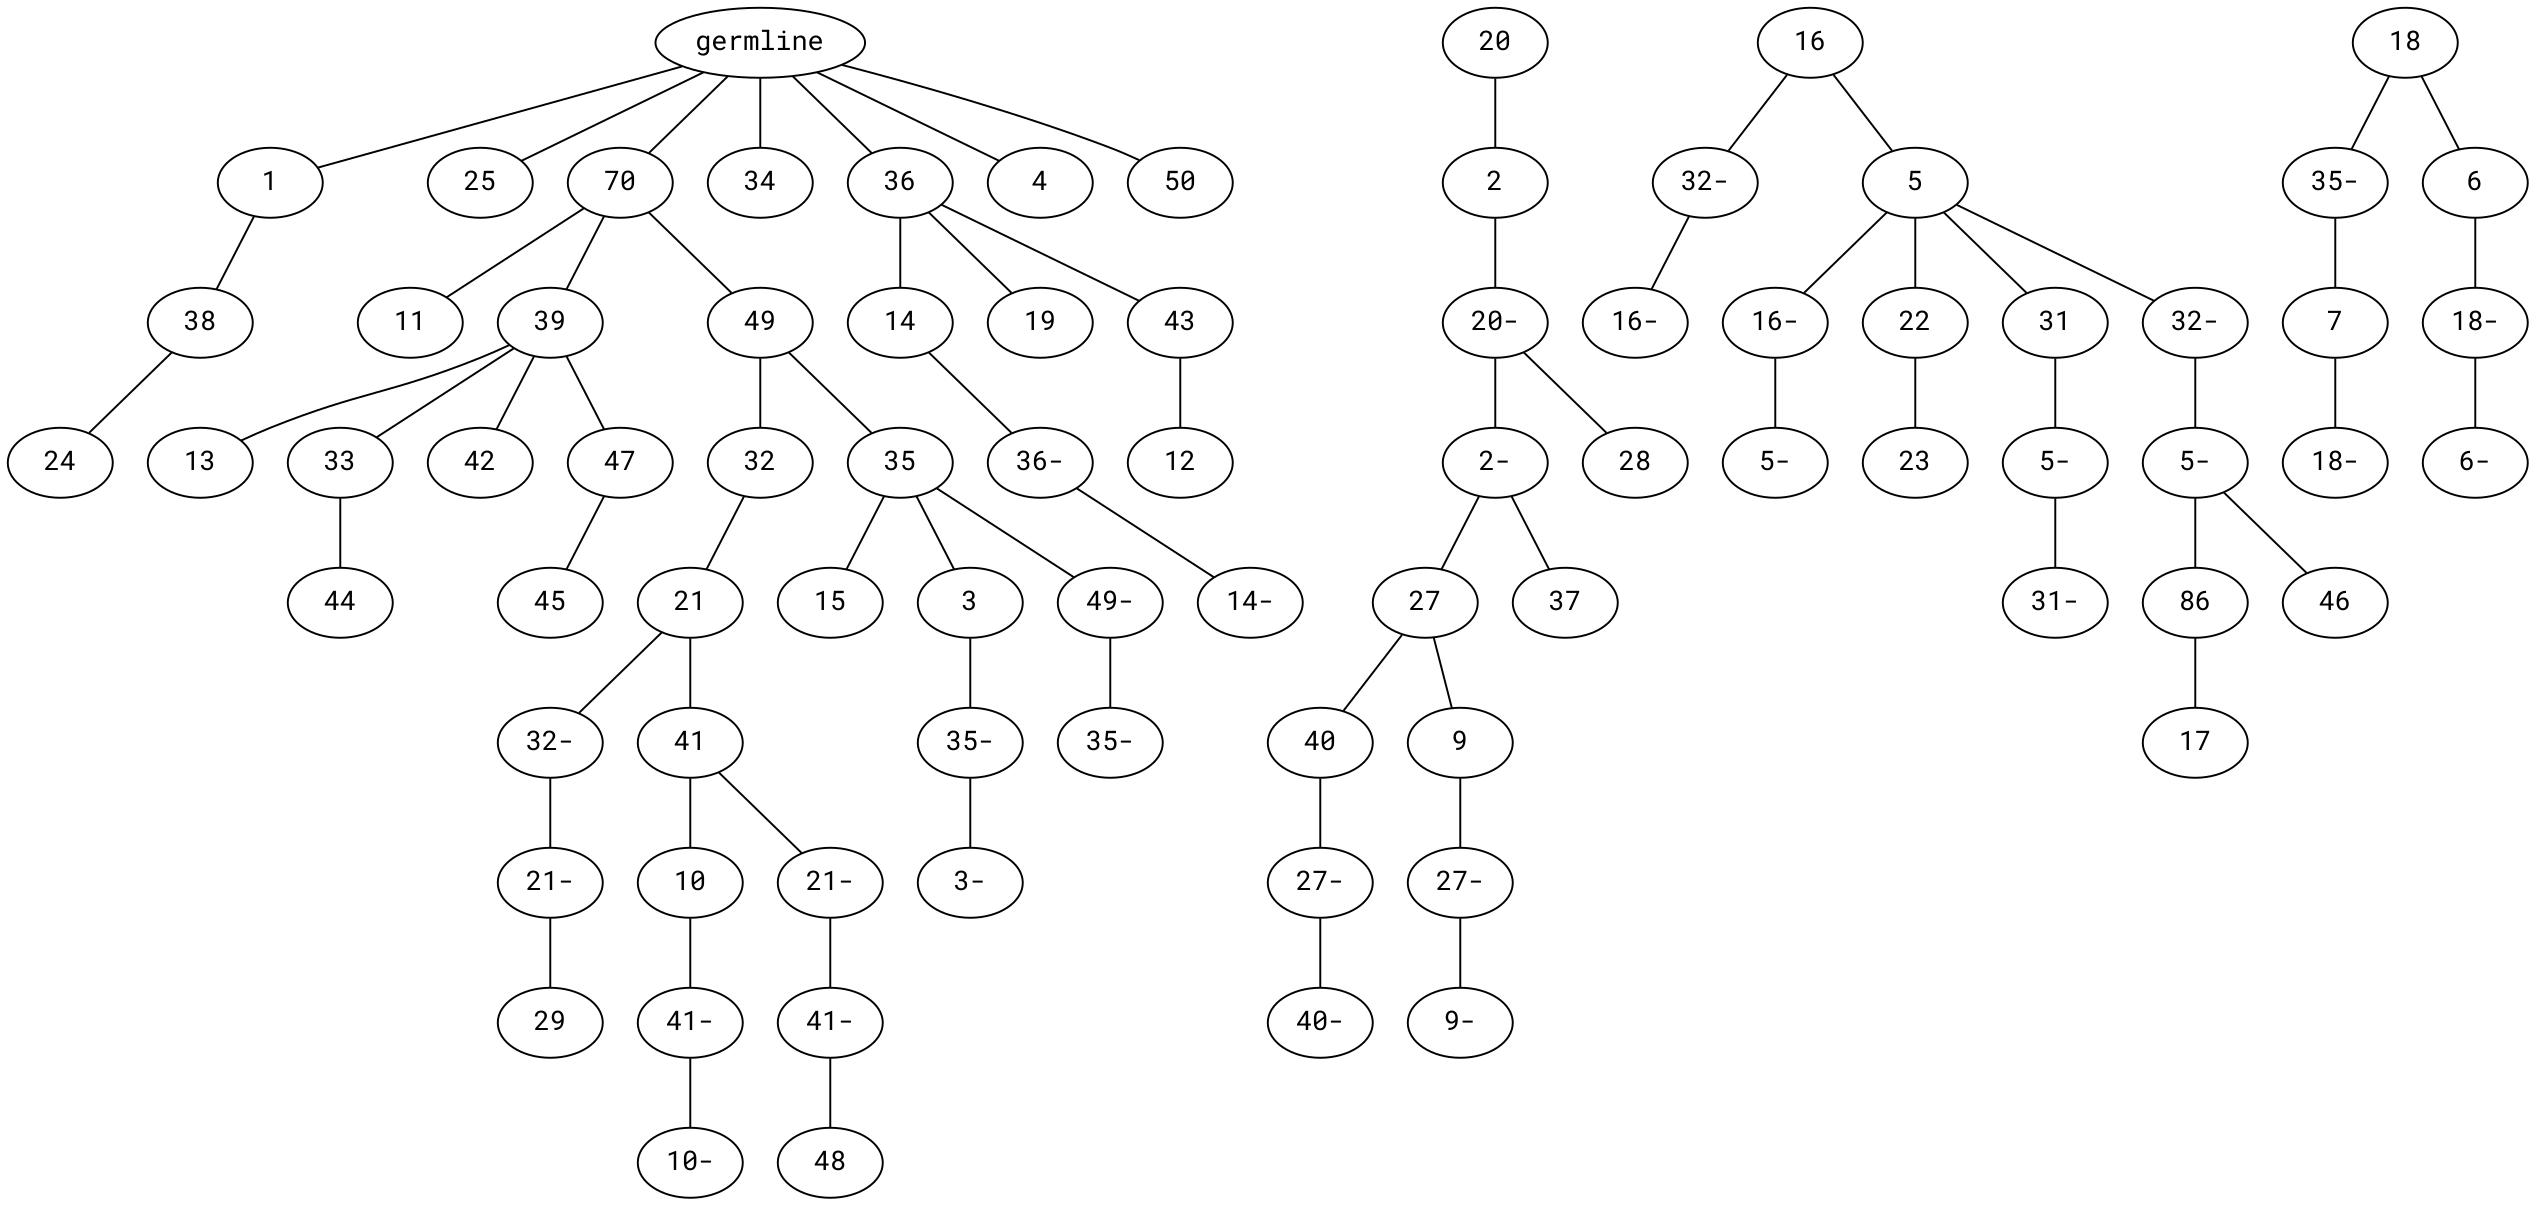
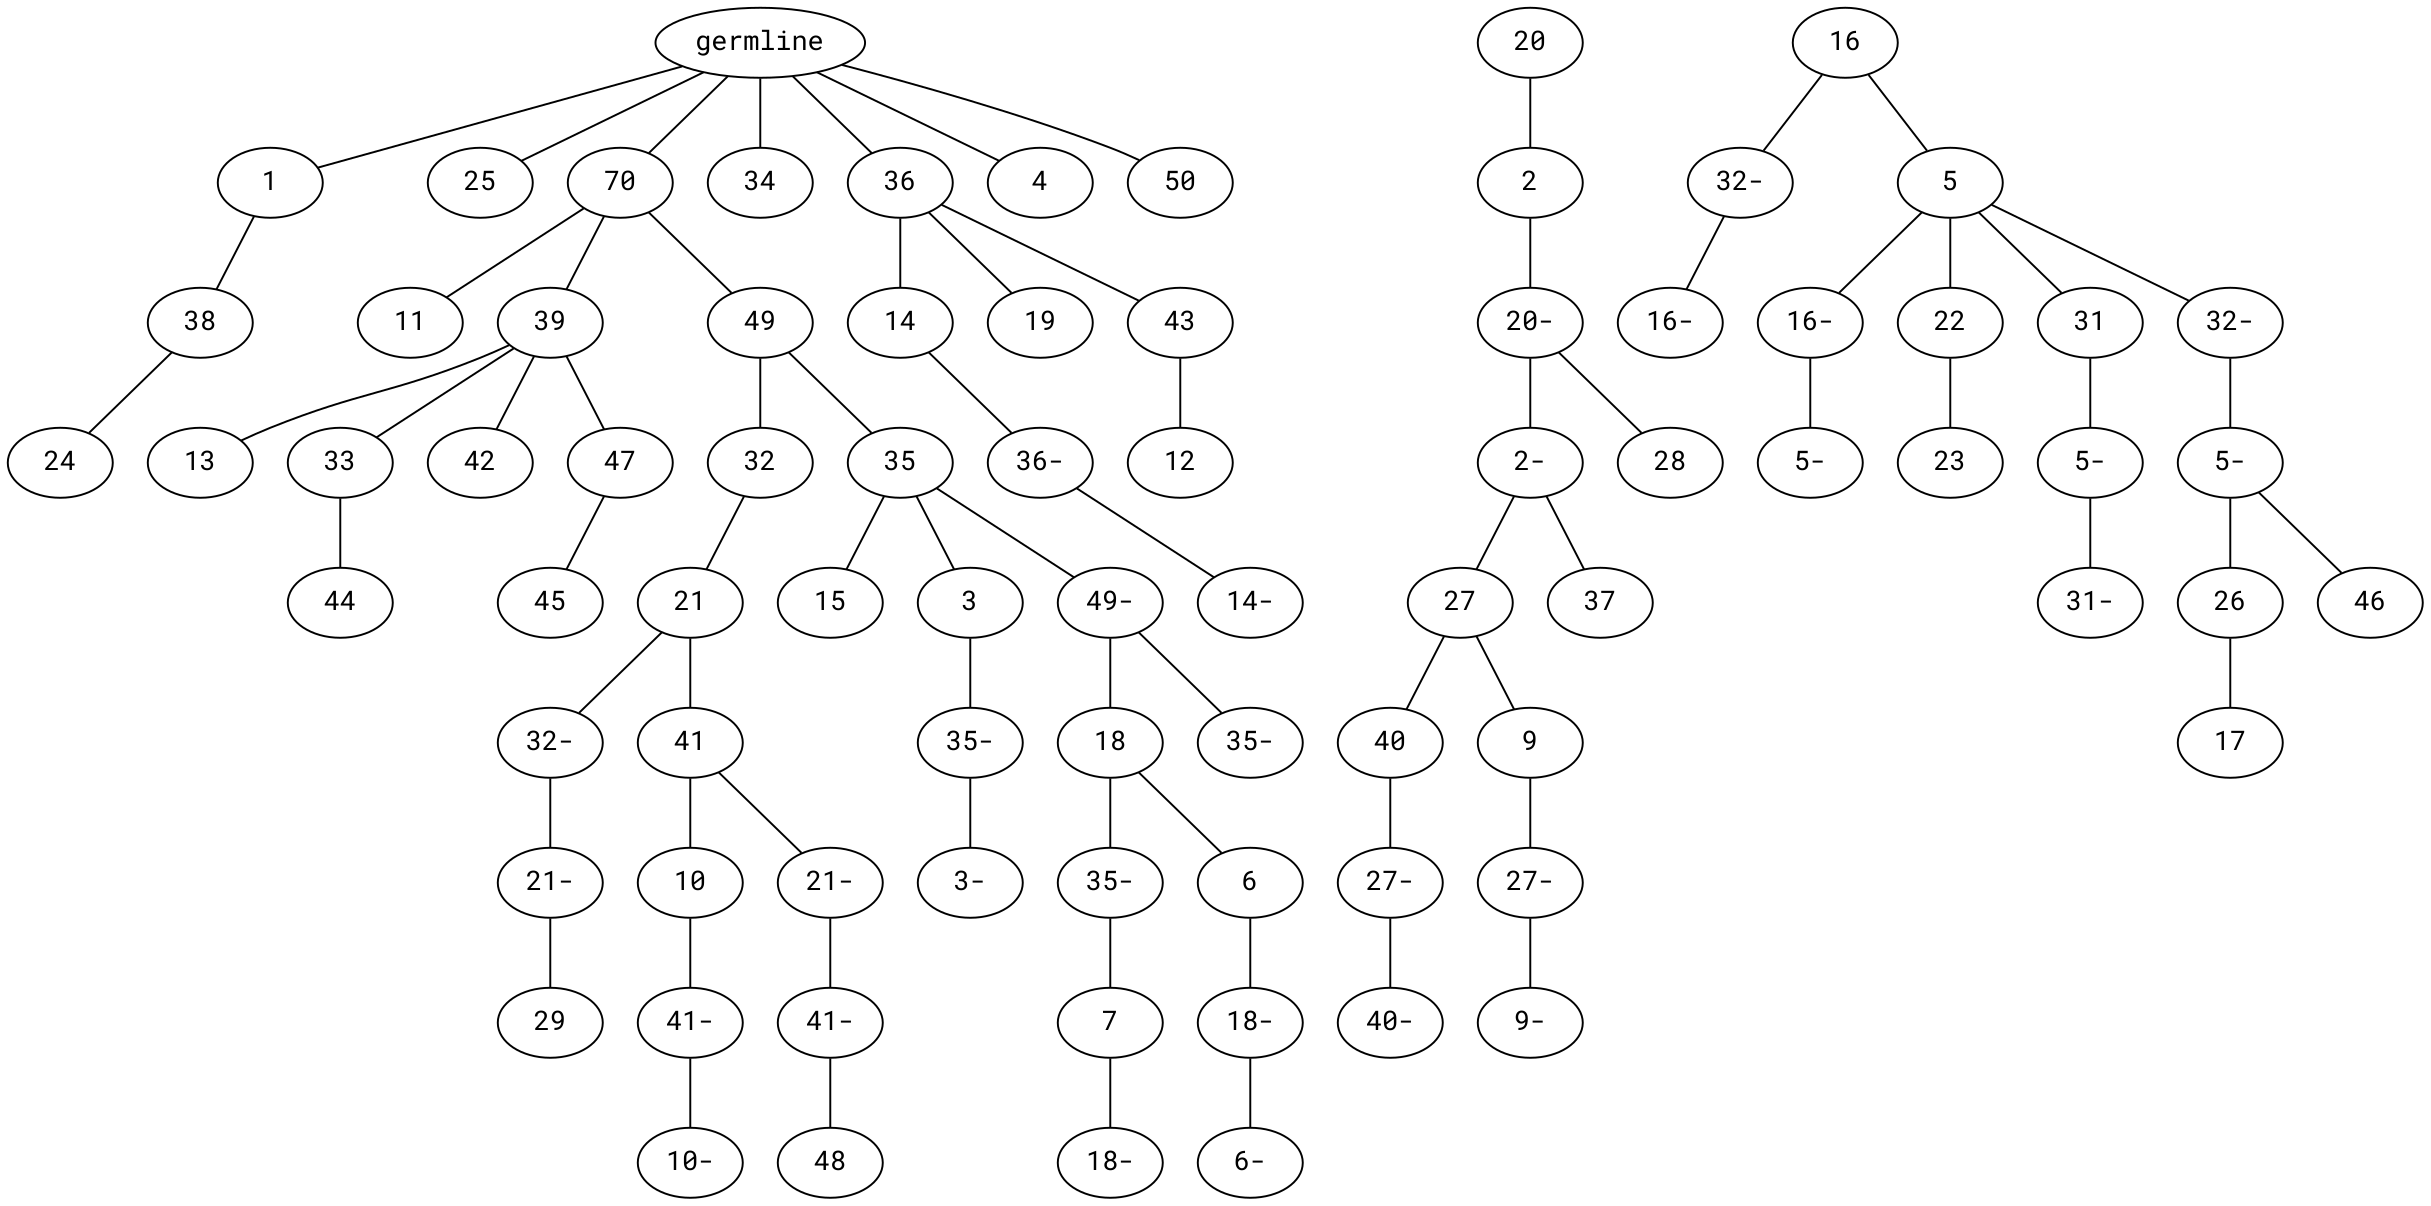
node "86": label "86" -> "26"
edge "49-" -- "18": added
